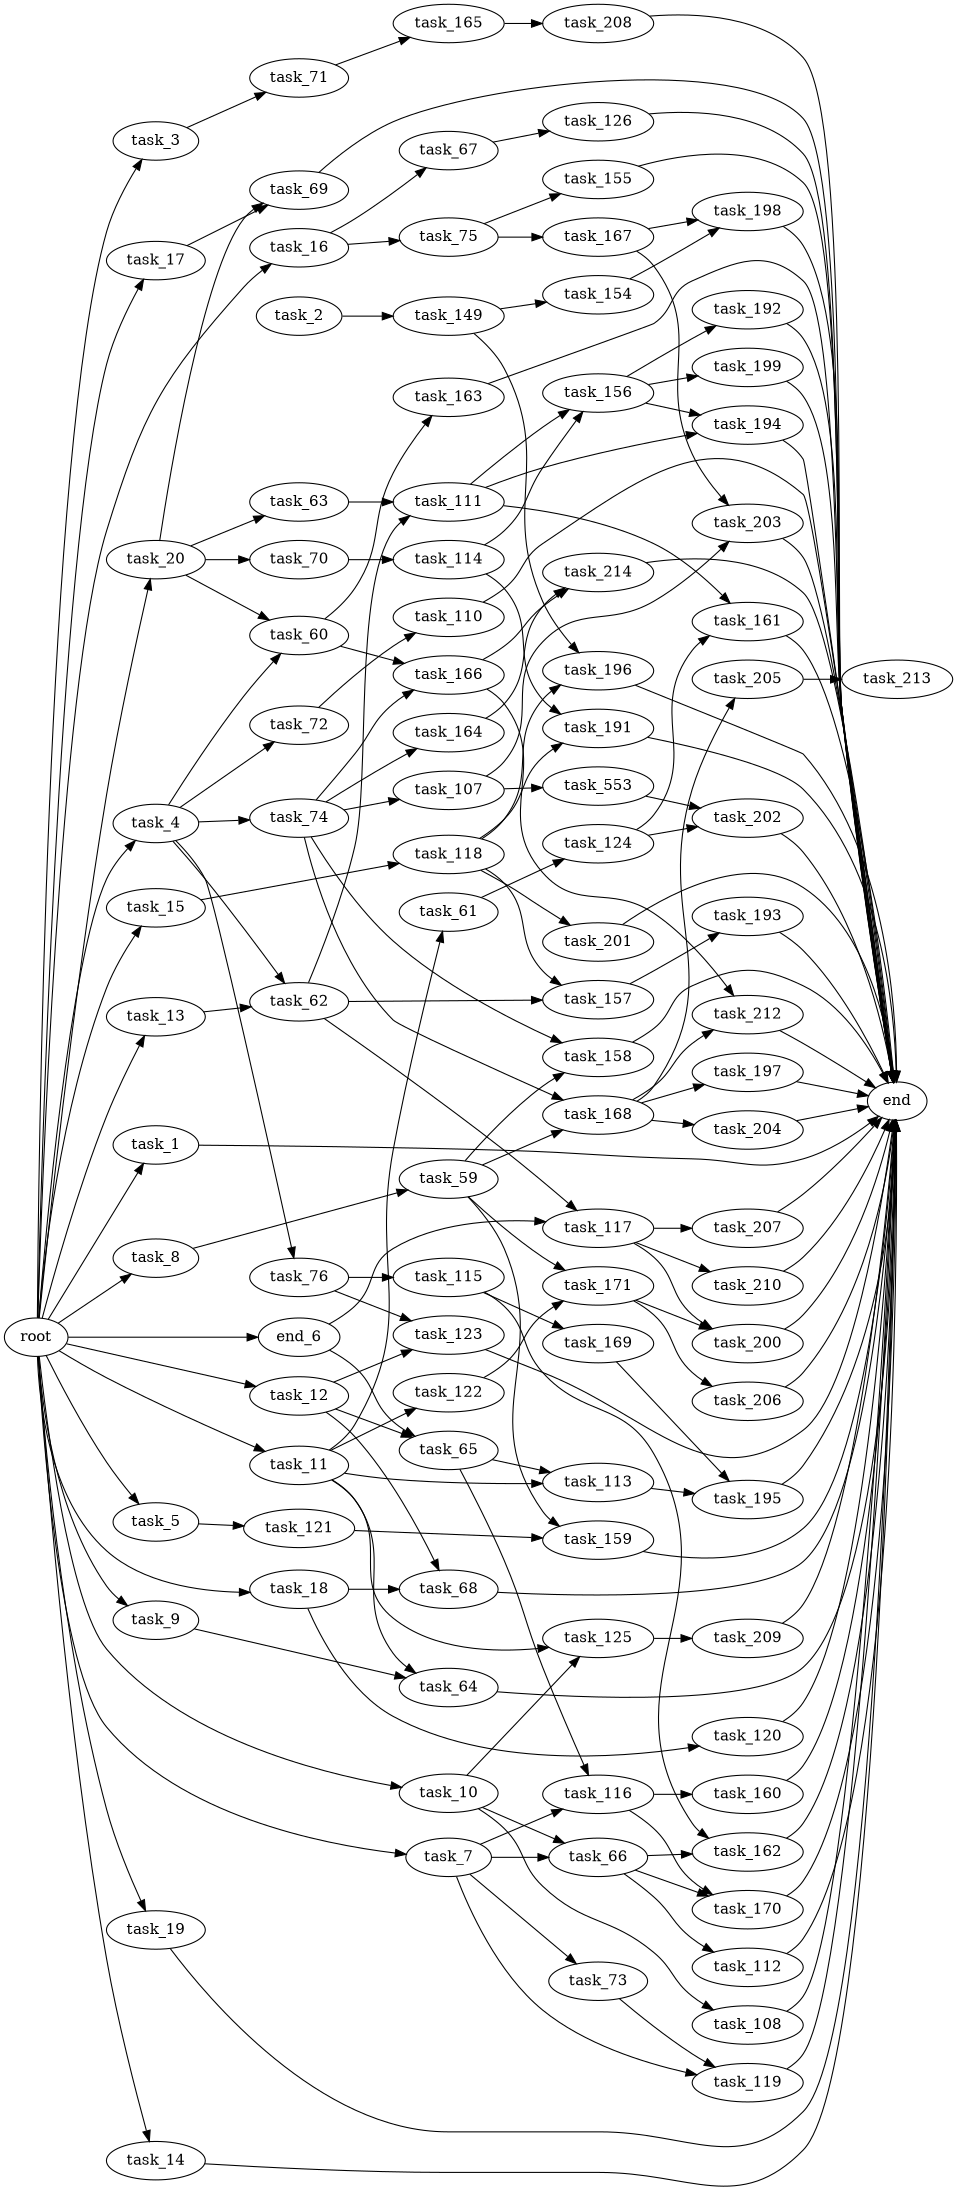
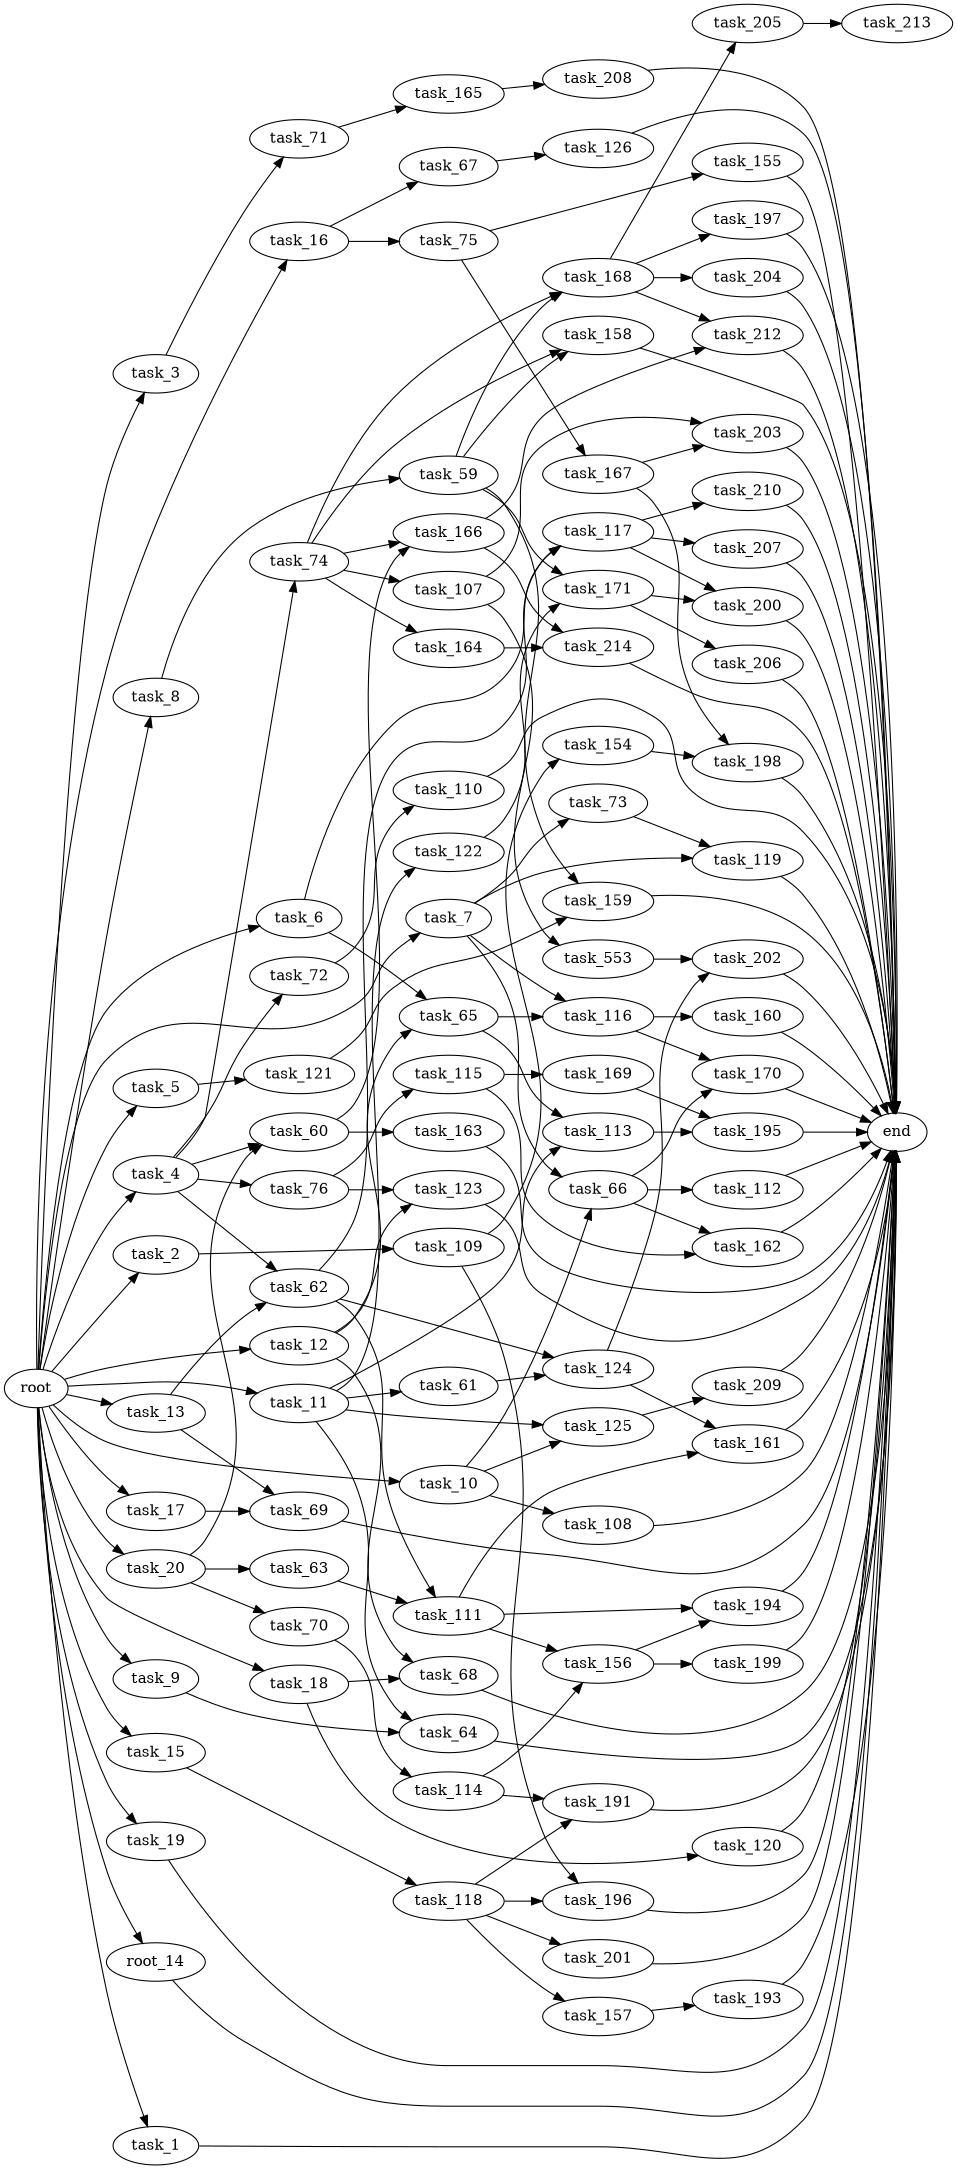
node "task_192": removed
node "task_149": label "task_149" -> "task_109"
edge "task_20" -> "task_69": now "task_13" -> "task_69"
edge "task_62" -> "task_157": now "task_62" -> "task_124"
edge "root" -> "task_2": added
node "end_6": label "end_6" -> "task_6"
node "task_14": label "task_14" -> "root_14"
